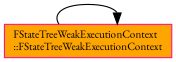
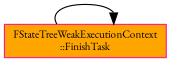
node "FStateTreeWeakExecutionContext ::FStateTreeWeakExecutionContext": label "FStateTreeWeakExecutionContext ::FStateTreeWeakExecutionContext" -> "FStateTreeWeakExecutionContext ::FinishTask"
